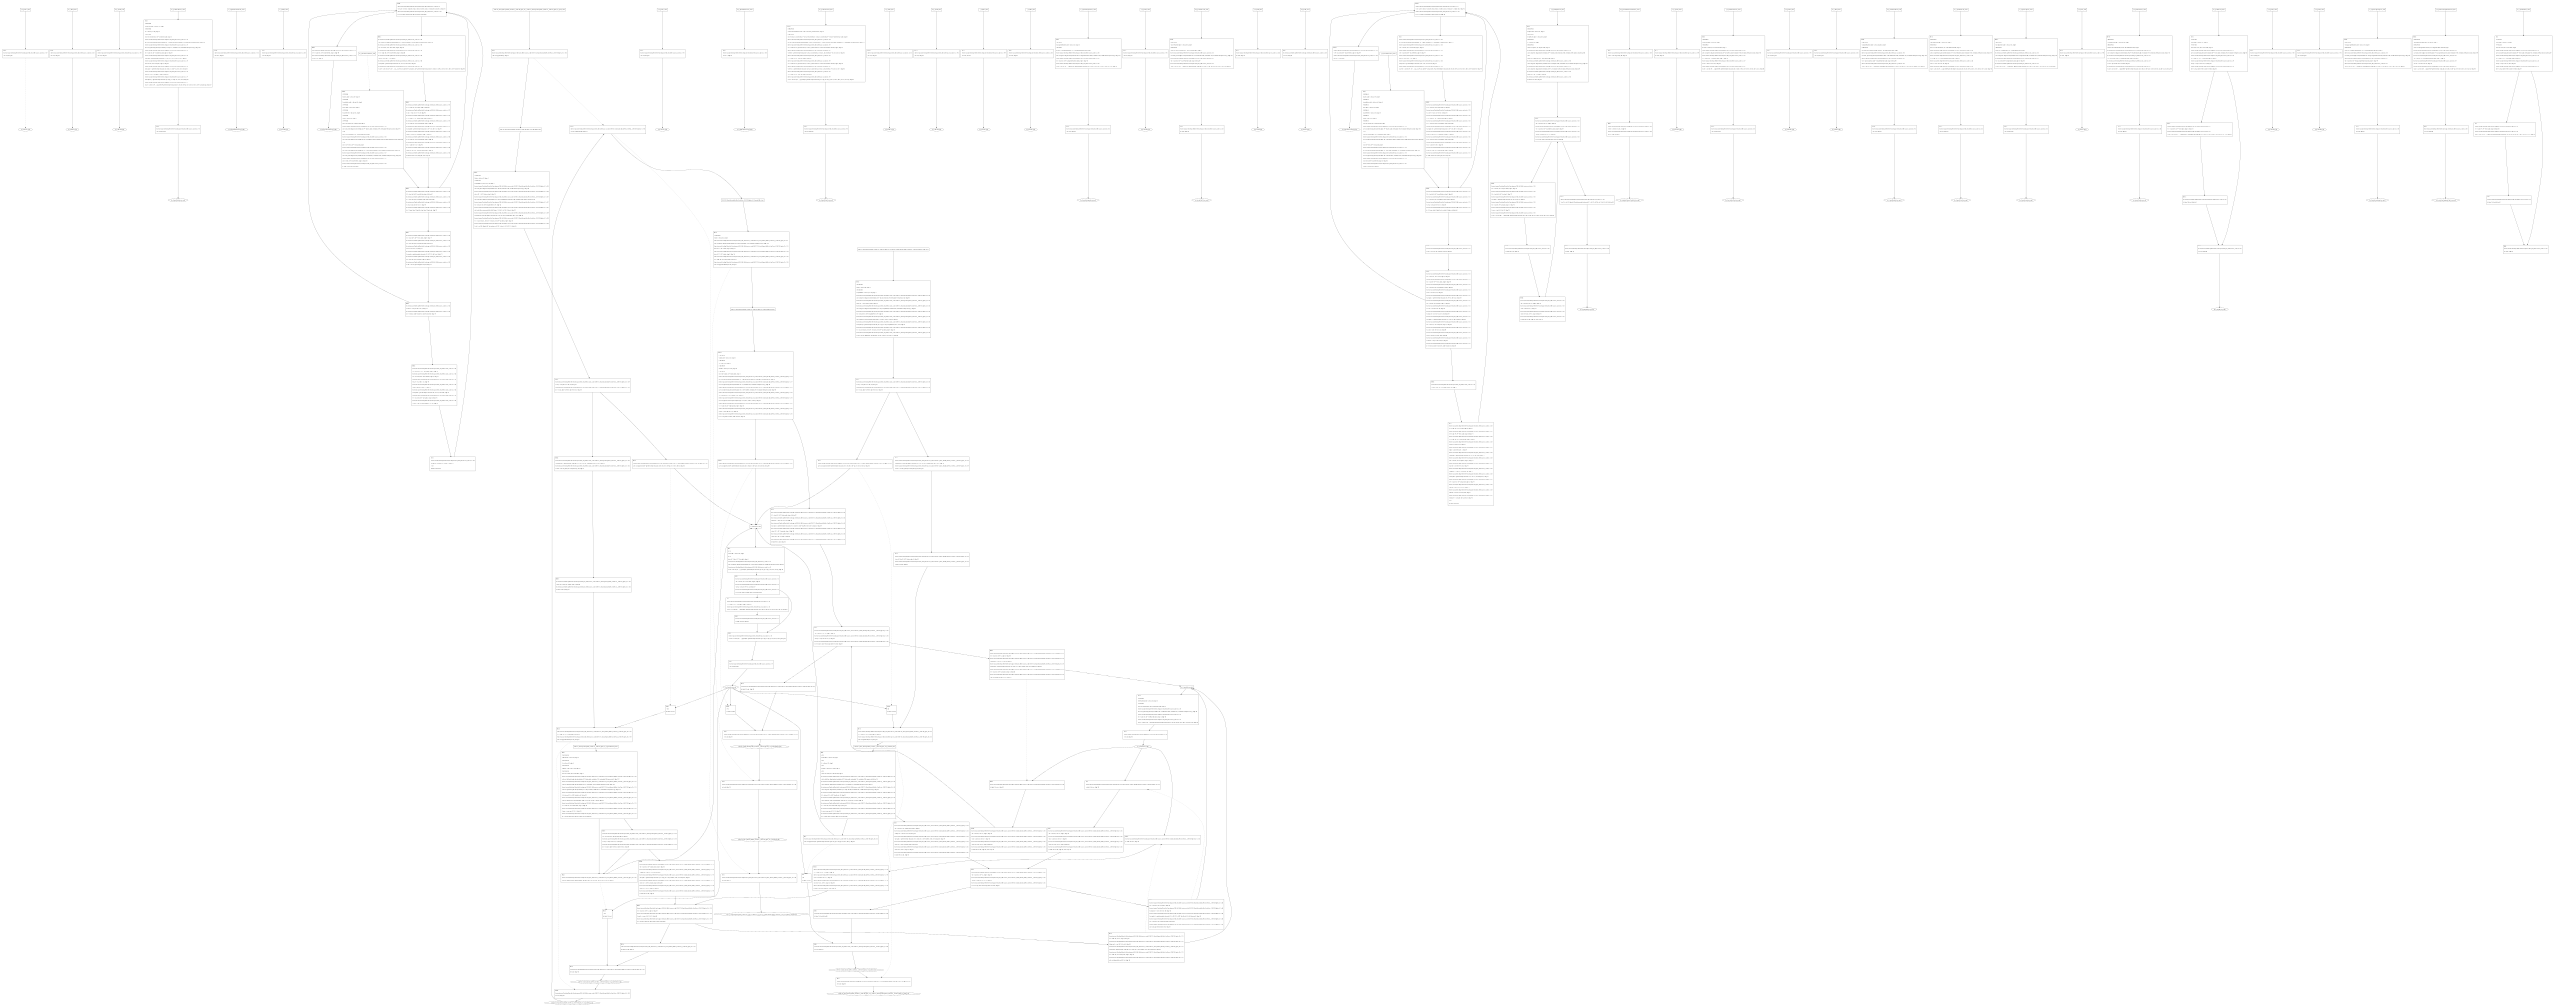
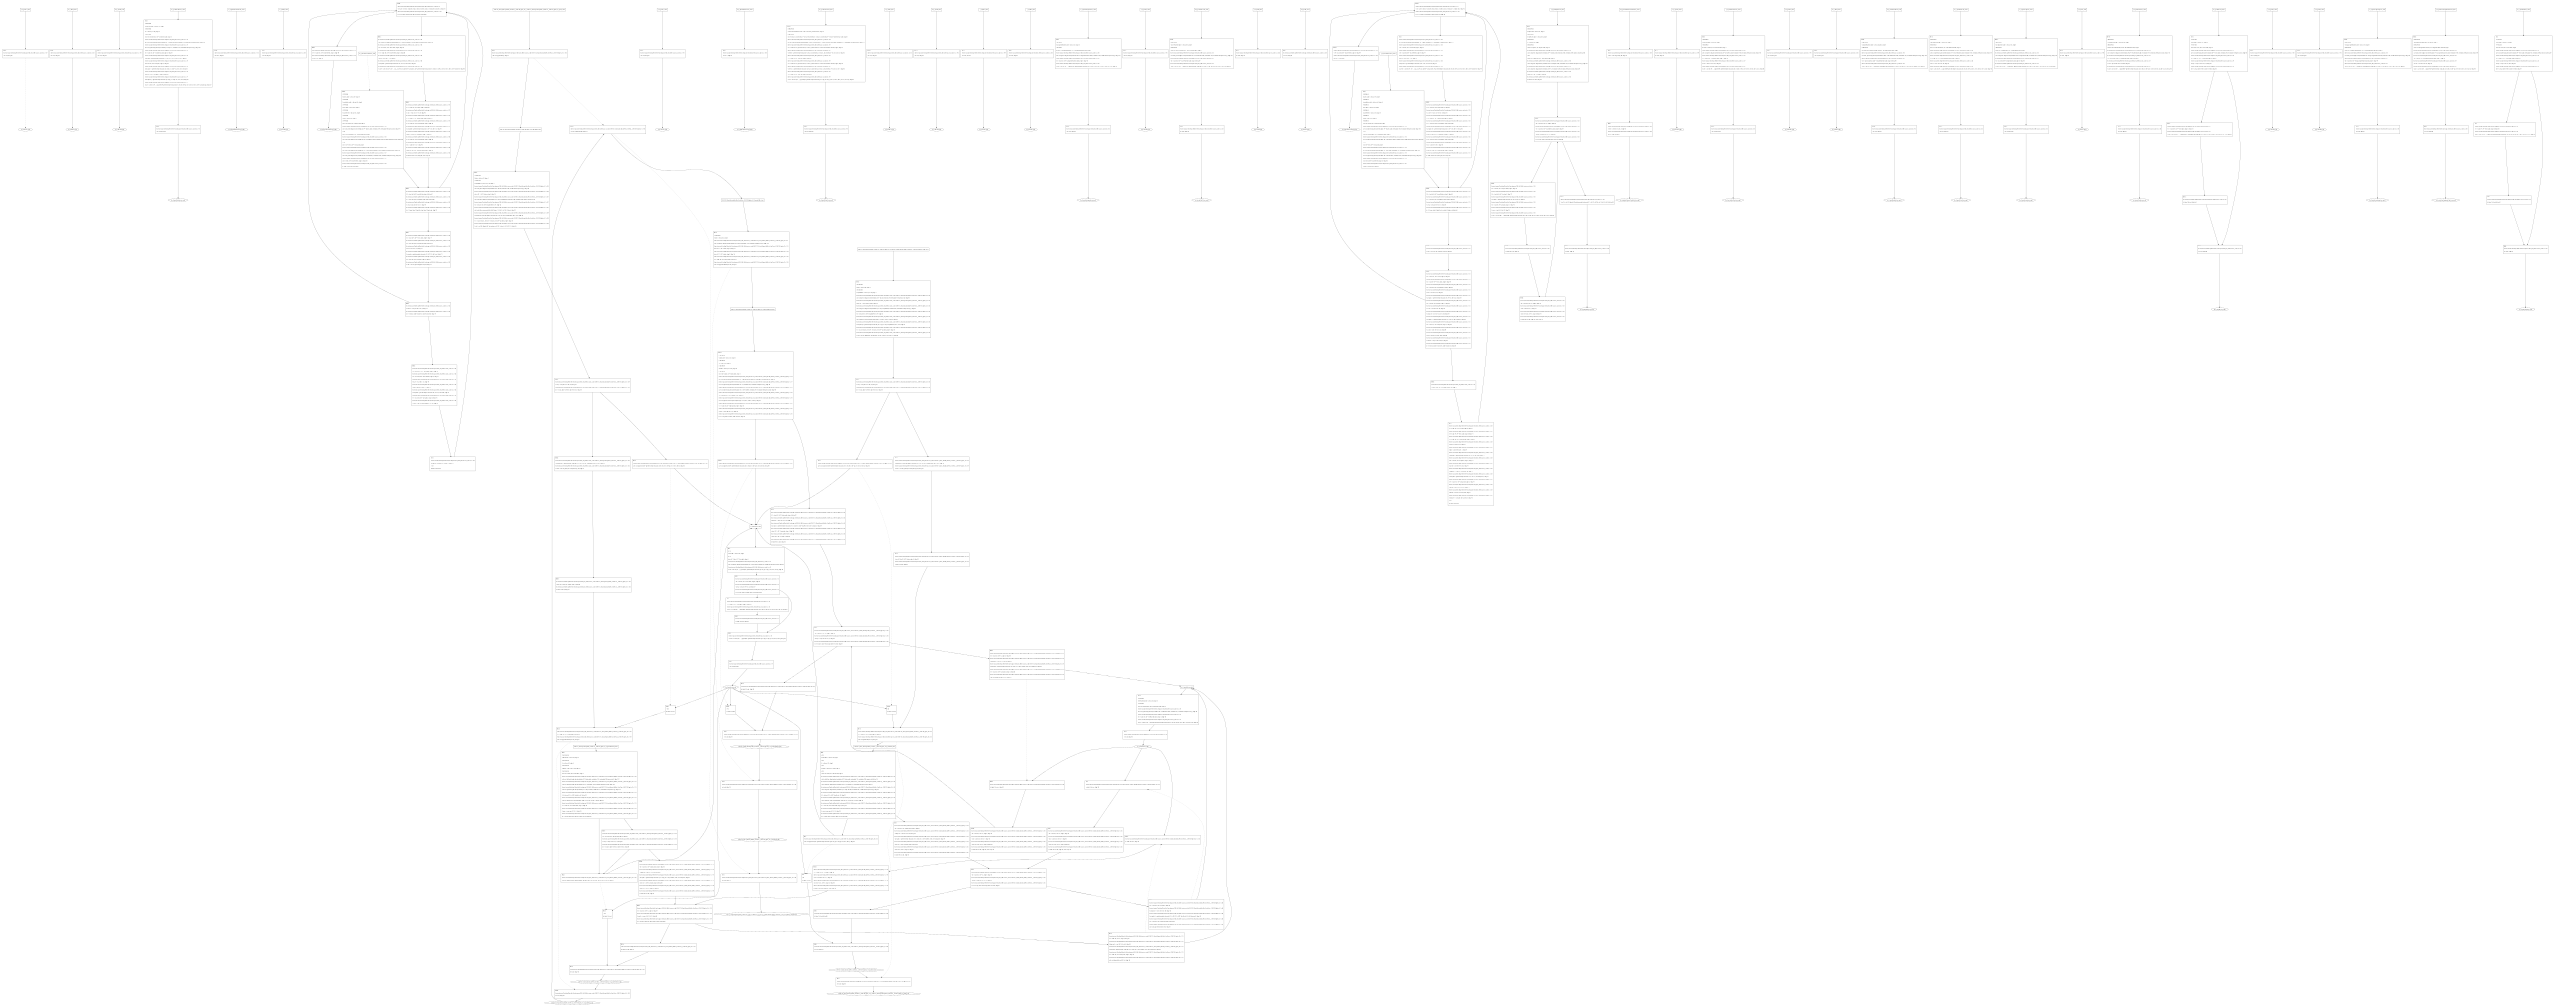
node "{io_ll_printSinkLine_end}": added
